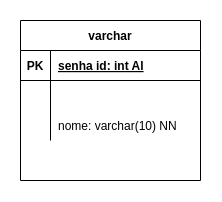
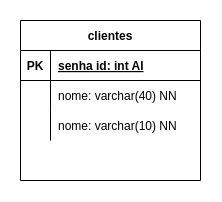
node "varchar": label "varchar" -> "clientes"
node "nome: varchar(40) NN": added
